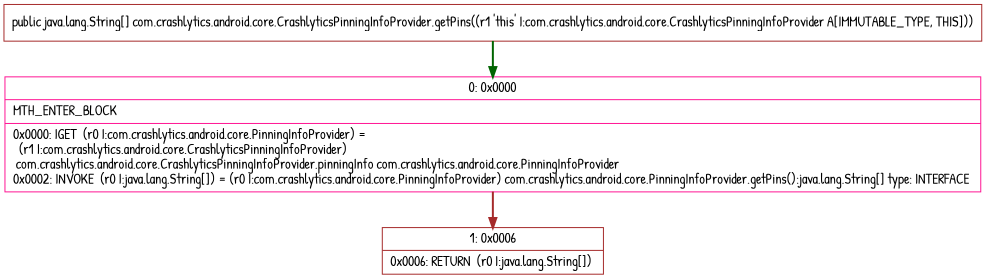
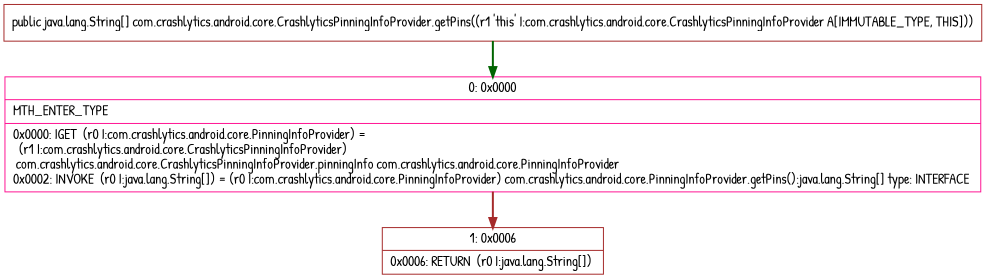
node "0: 0x0000": text "MTH_ENTER_BLOCK" -> "MTH_ENTER_TYPE"
